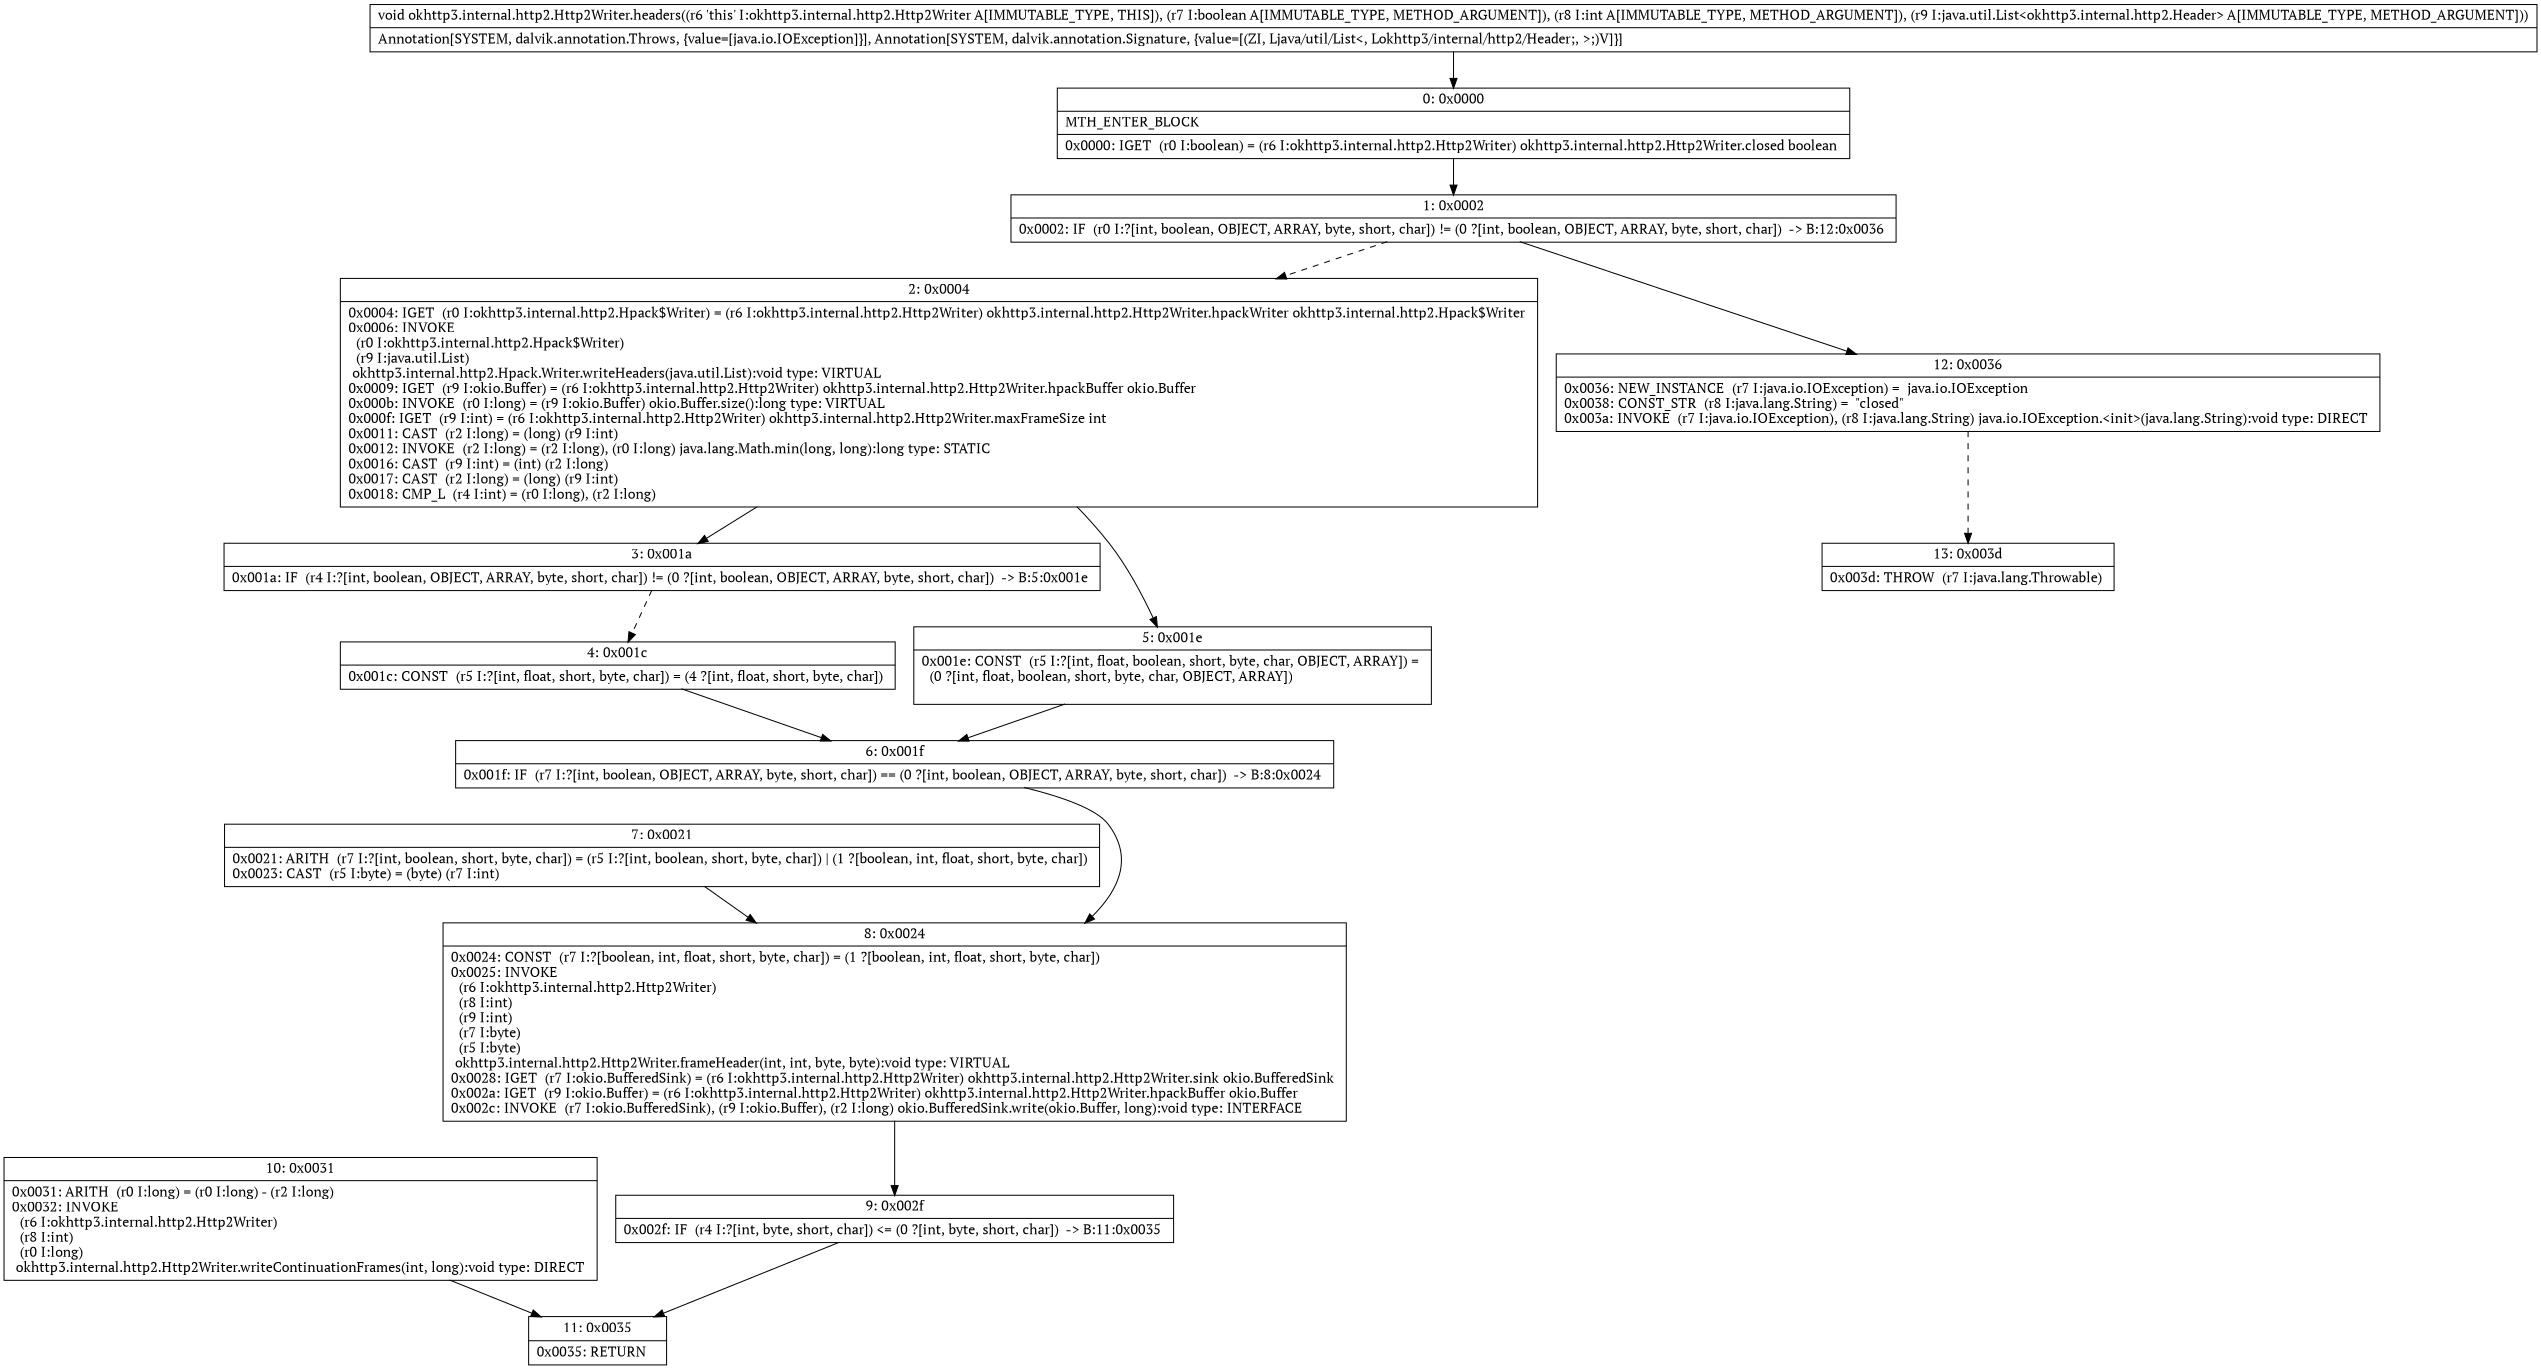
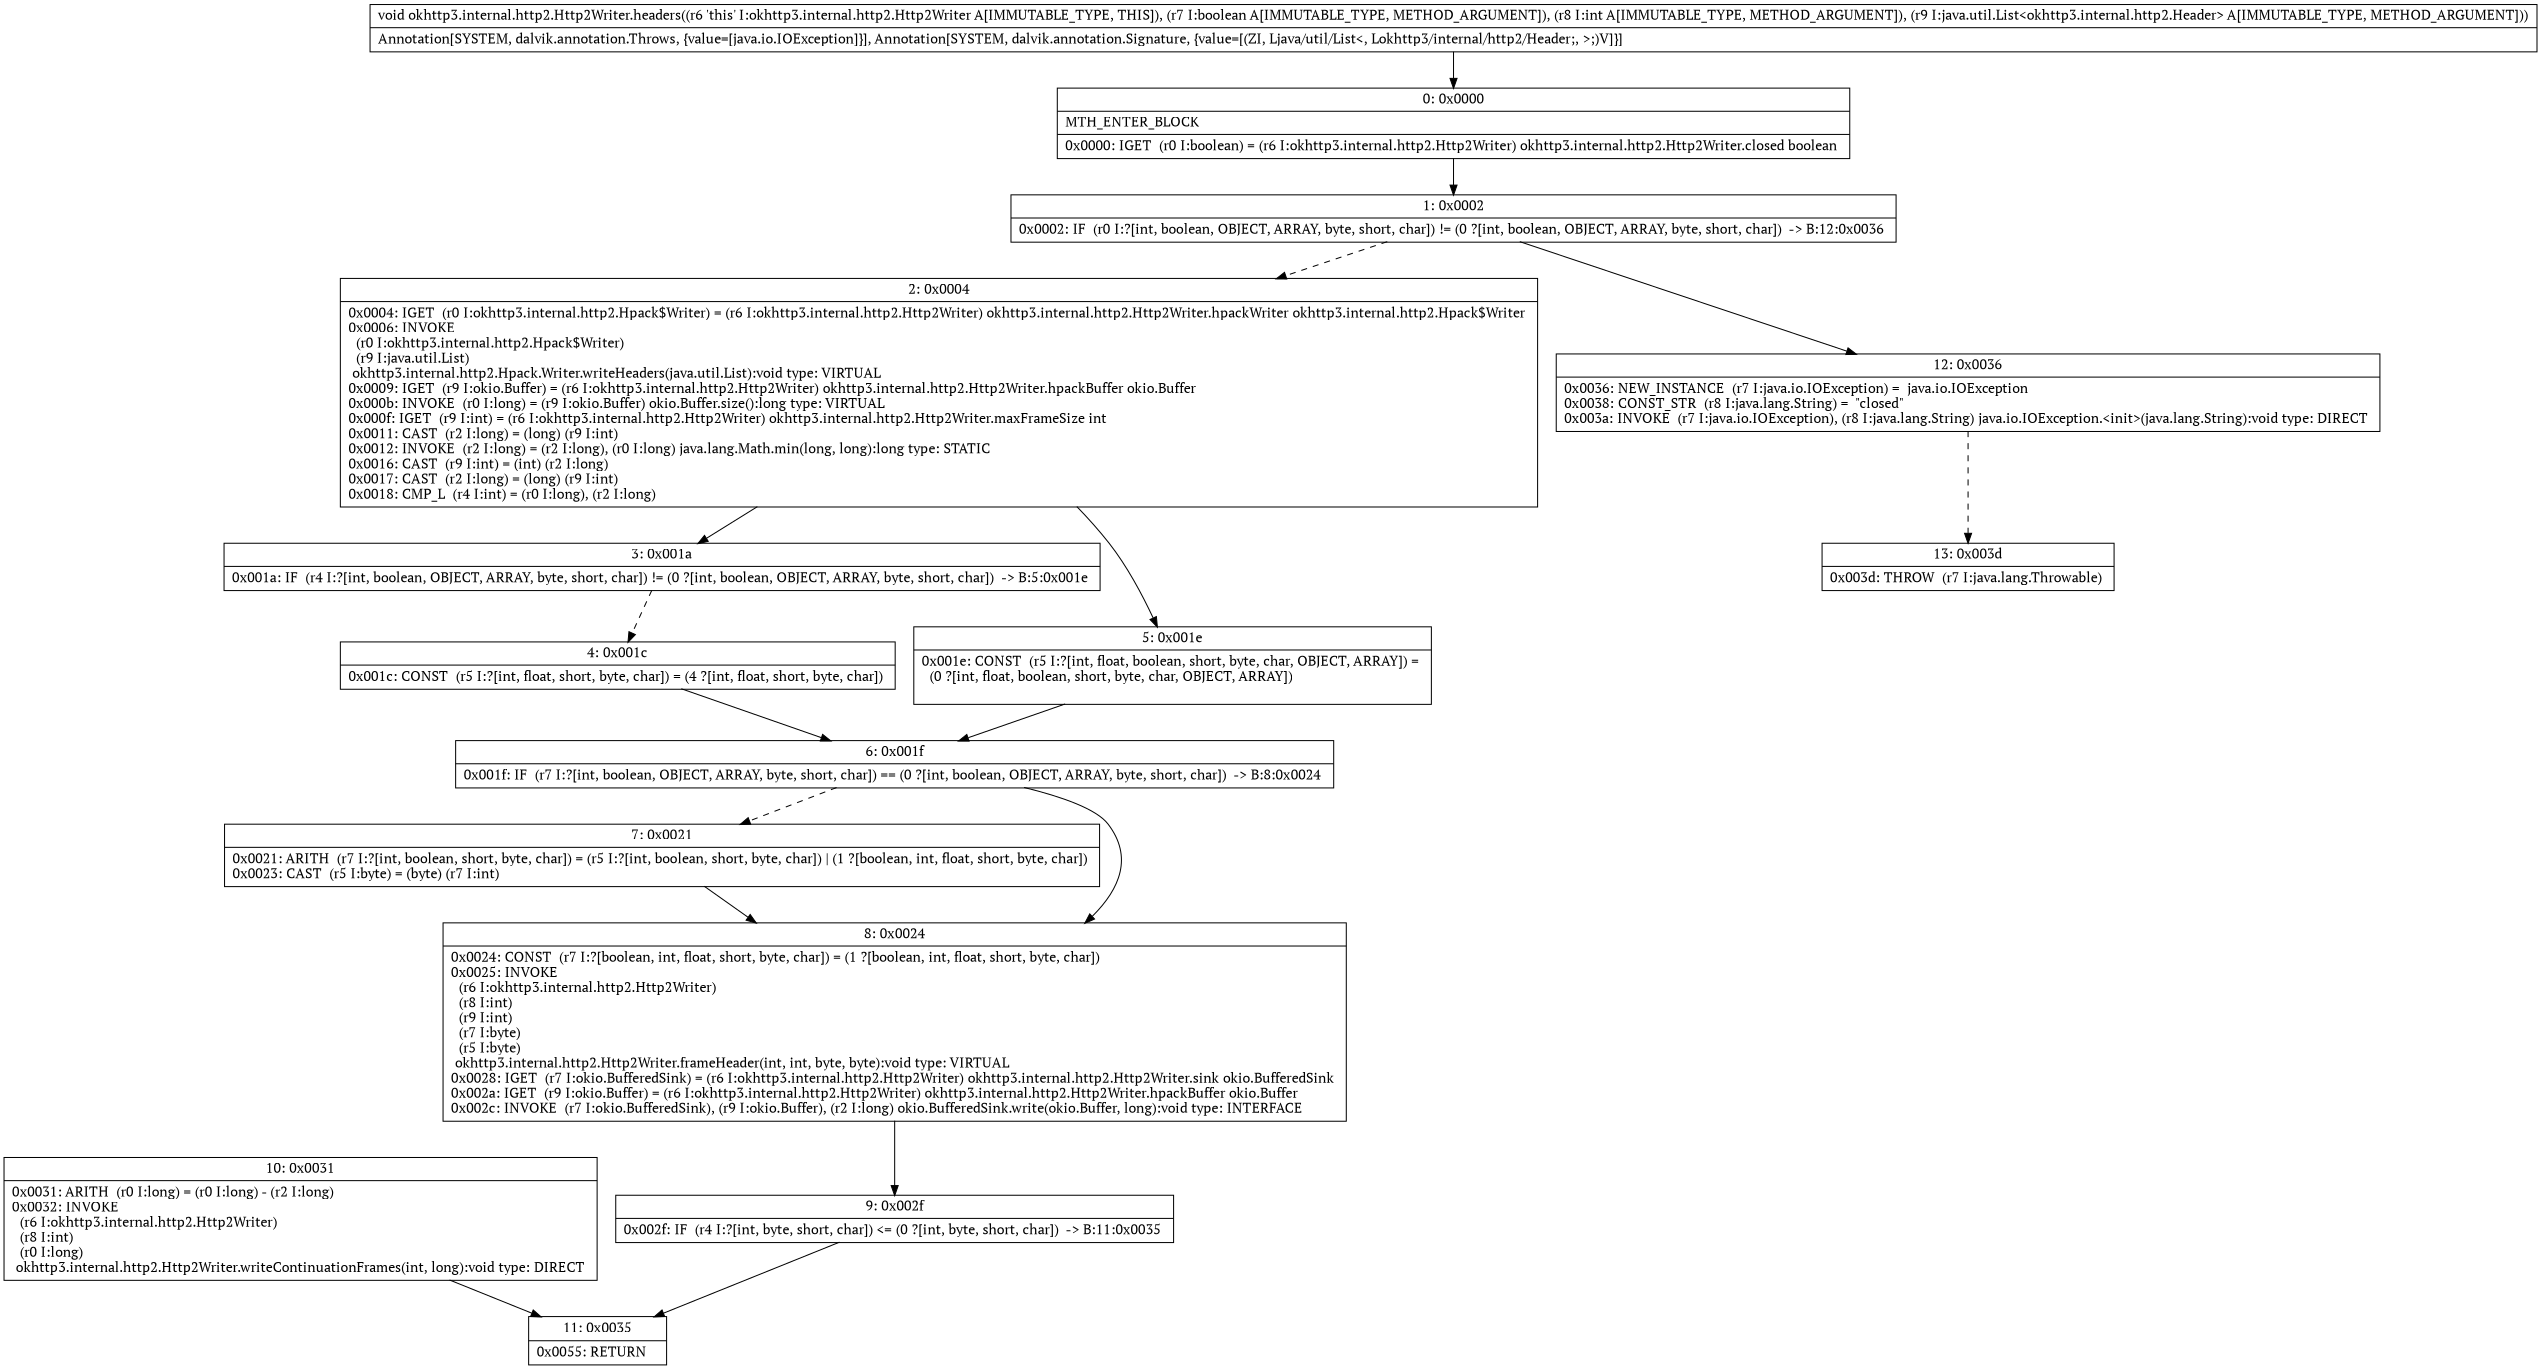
edge "6: 0x001f" -> "7: 0x0021": added
node "11: 0x0035": text "0x0035: RETURN" -> "0x0055: RETURN"
